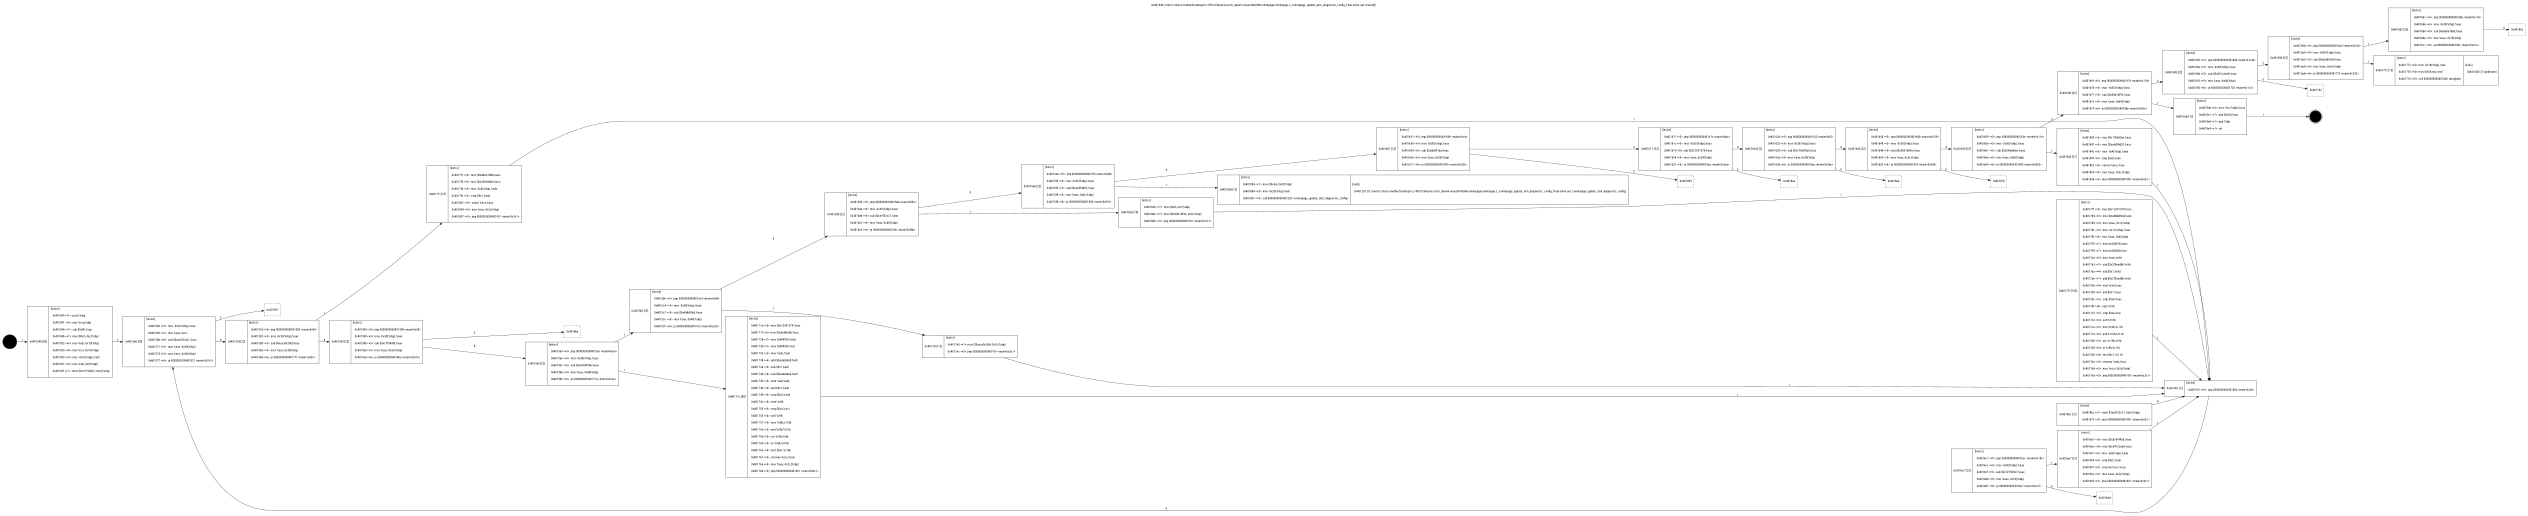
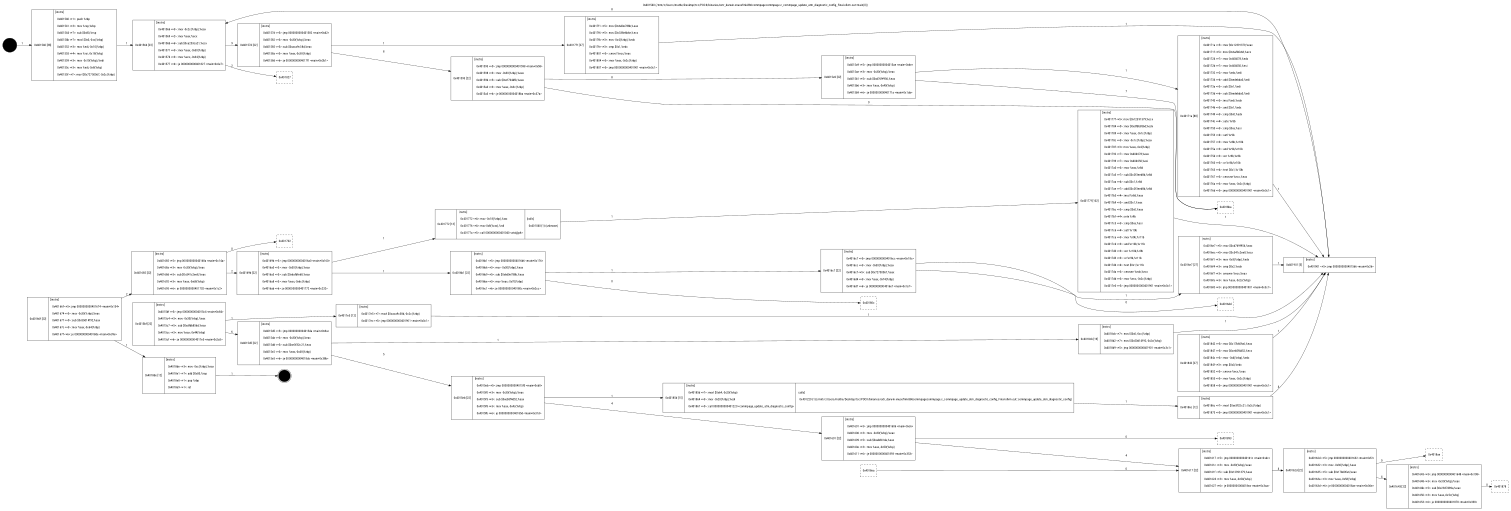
node "0x401659 [22]": removed
edge "0x401617 [22]" -> "0x4018ea": reversed
edge "0x401772 [13]" -> "0x40177f [102]": added, label "1"
edge "0x4016b1 [22]" -> "0x4016c7 [22]": added, label "1"
edge "0x4015a9 [22]" -> "0x4015bf [22]": now "0x4015a9 [22]" -> "0x4018ba"
edge "0x40185d [15]" -> "0x40186c [12]": added, label "1"
